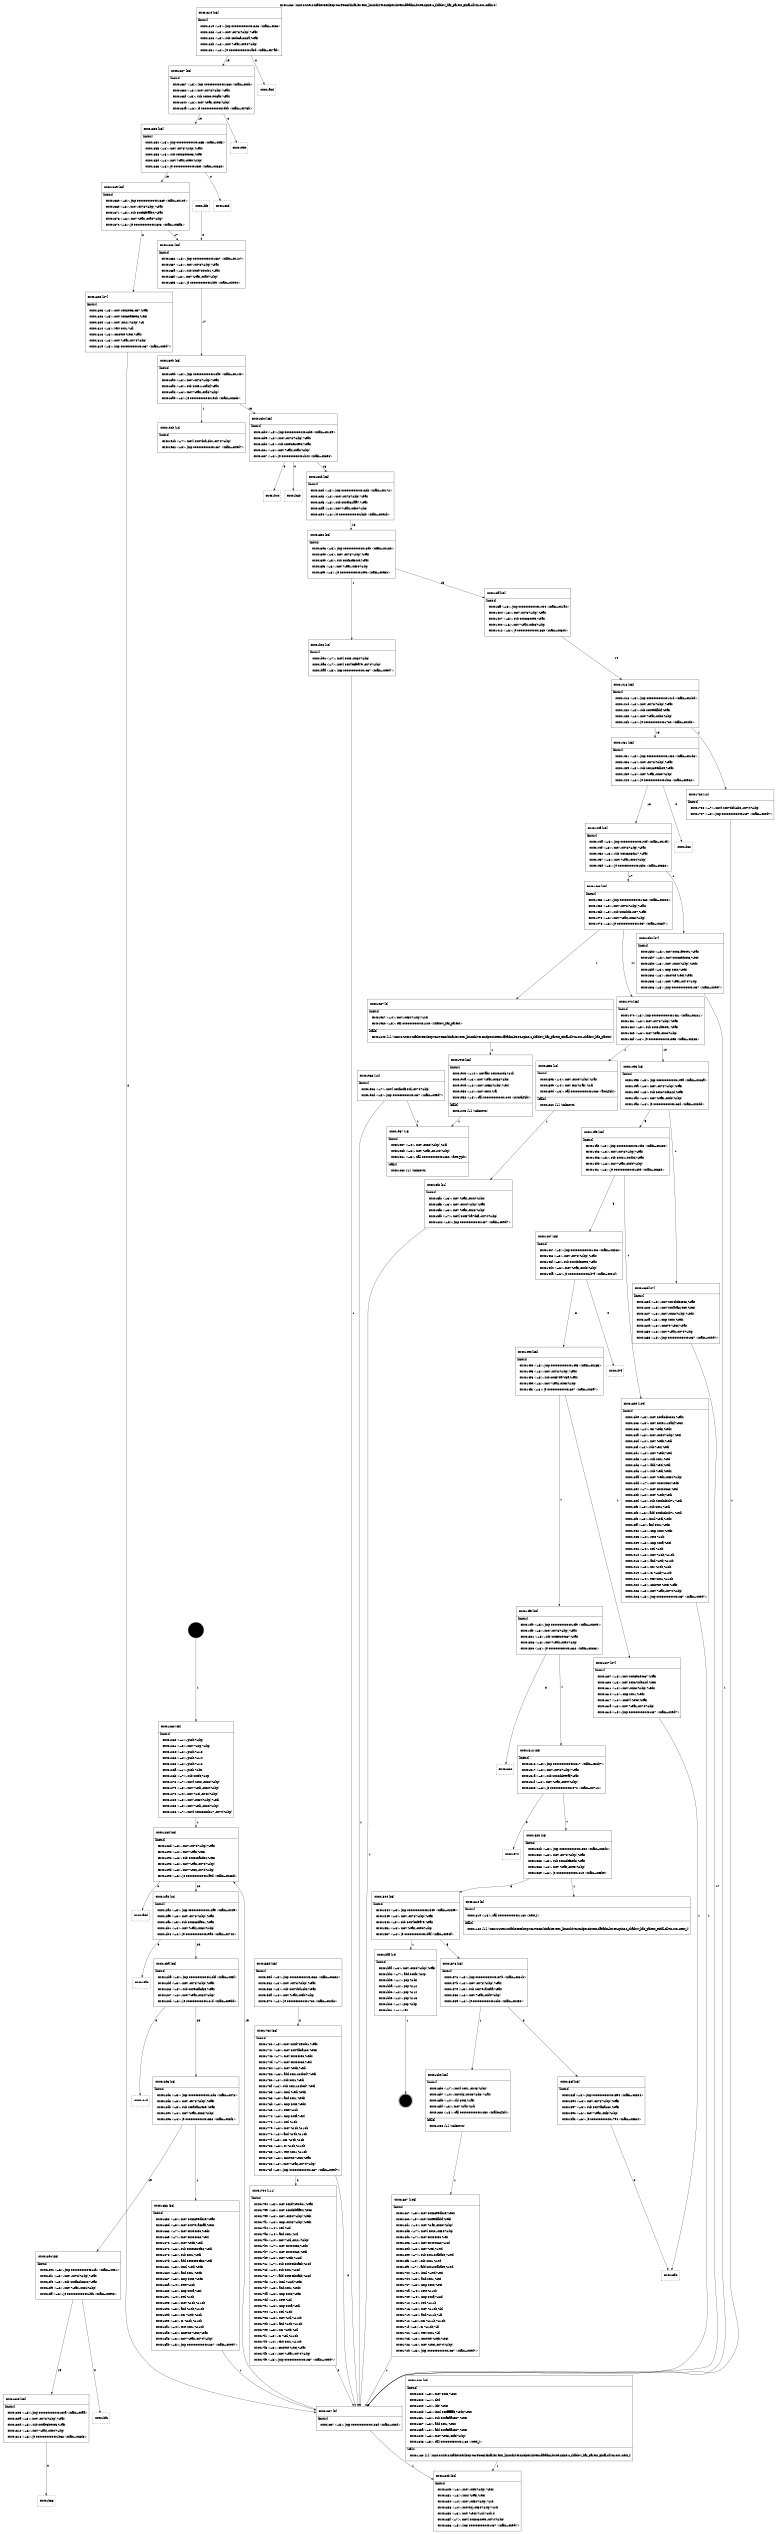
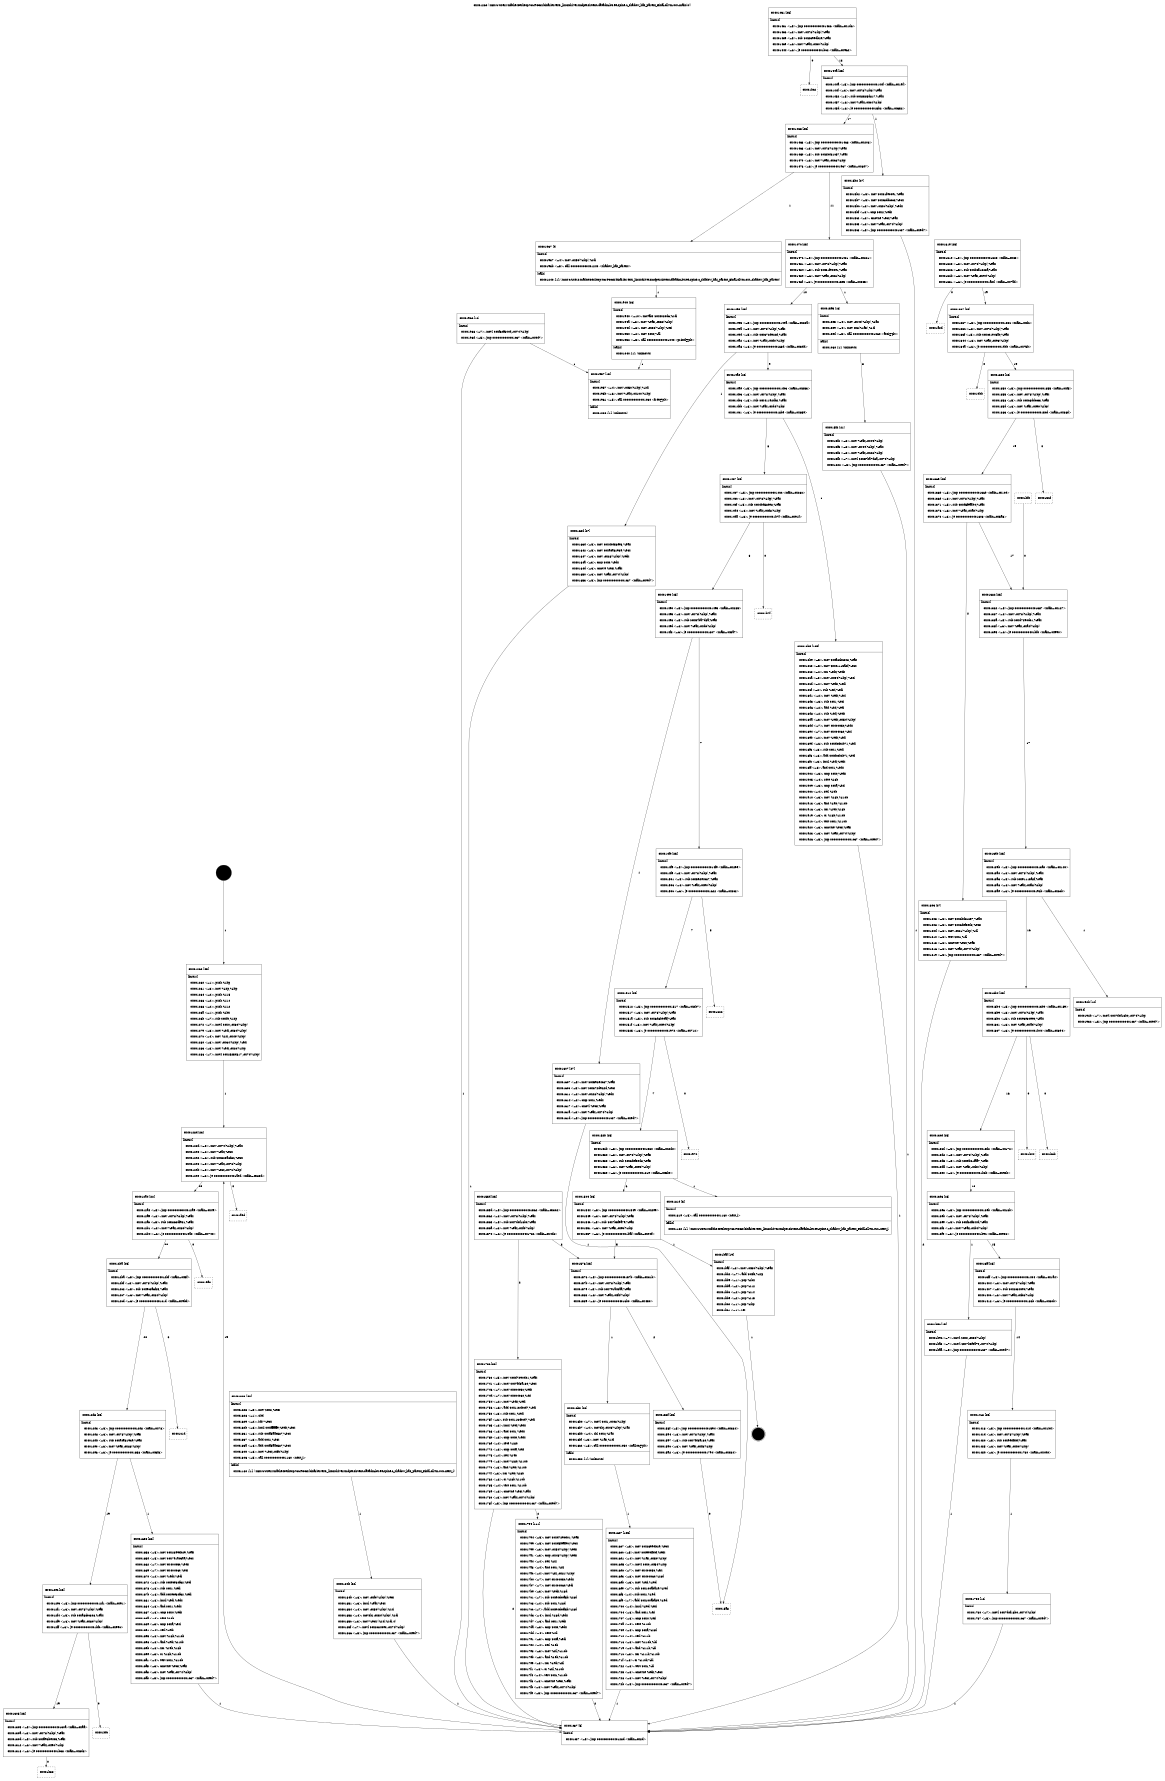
edge "0x401418 [25]" -> "0x401431 [25]": removed, label "13"
edge "0x4015e5 [13]" -> "0x4015f2 [21]": label " 1" -> " 8"
edge "0x40155d [25]" -> "0x401576 [25]": added, label "3"
edge "0x40163d [27]" -> "0x401c37 [5]": label " 17" -> " 1"
edge "0x401c37 [5]" -> "0x40184b [32]": reversed
